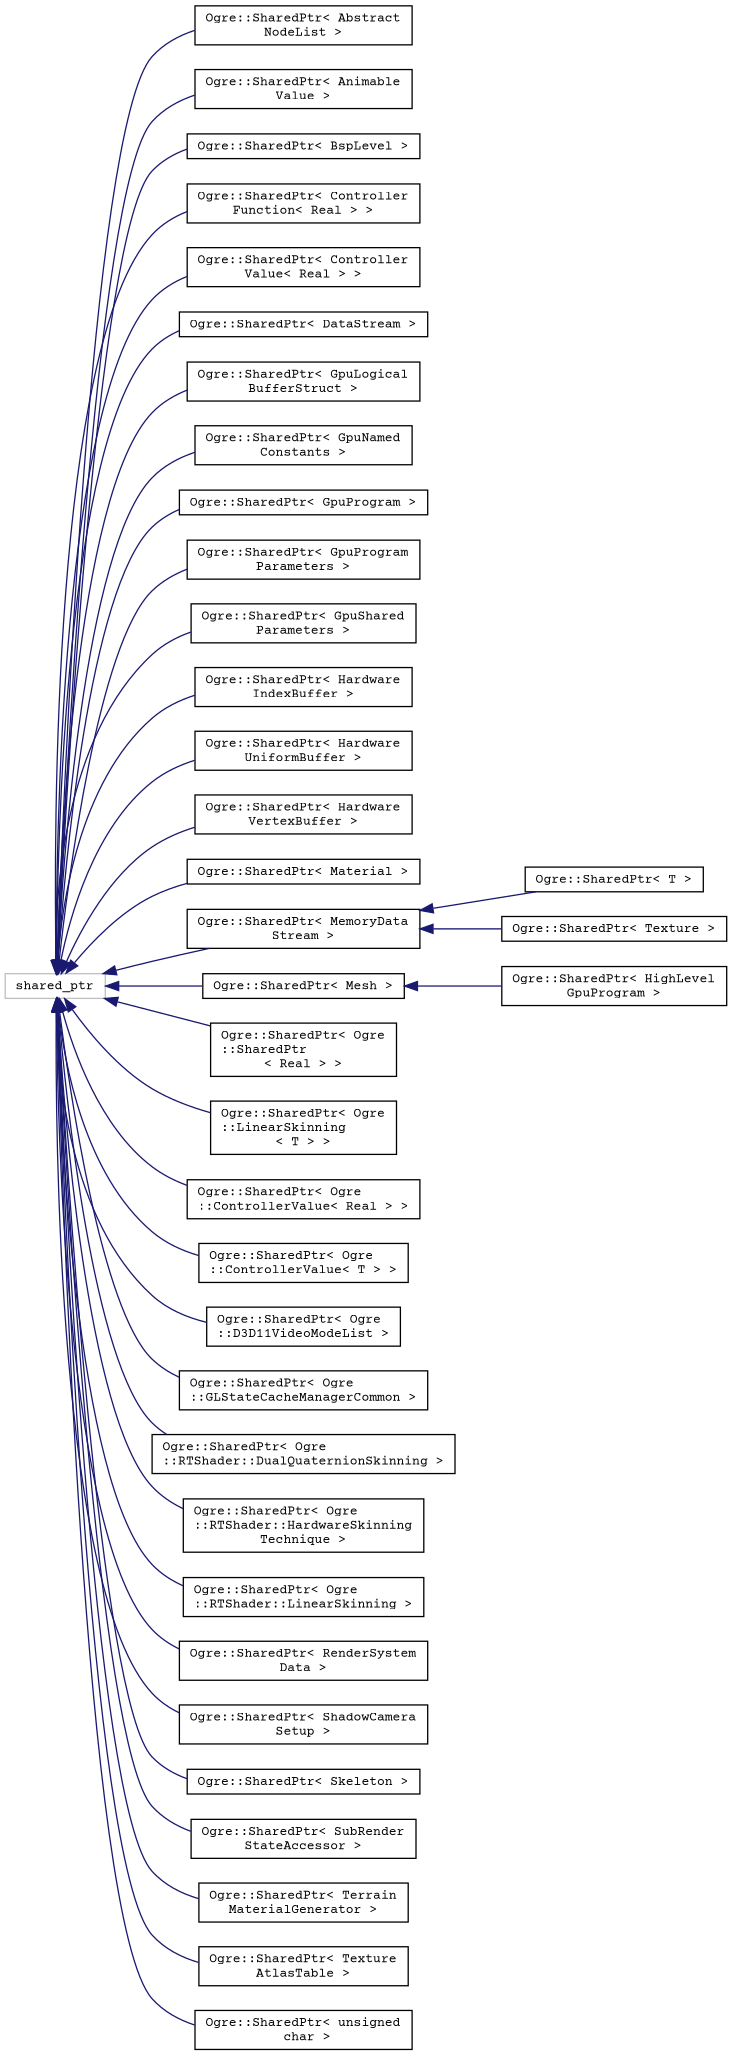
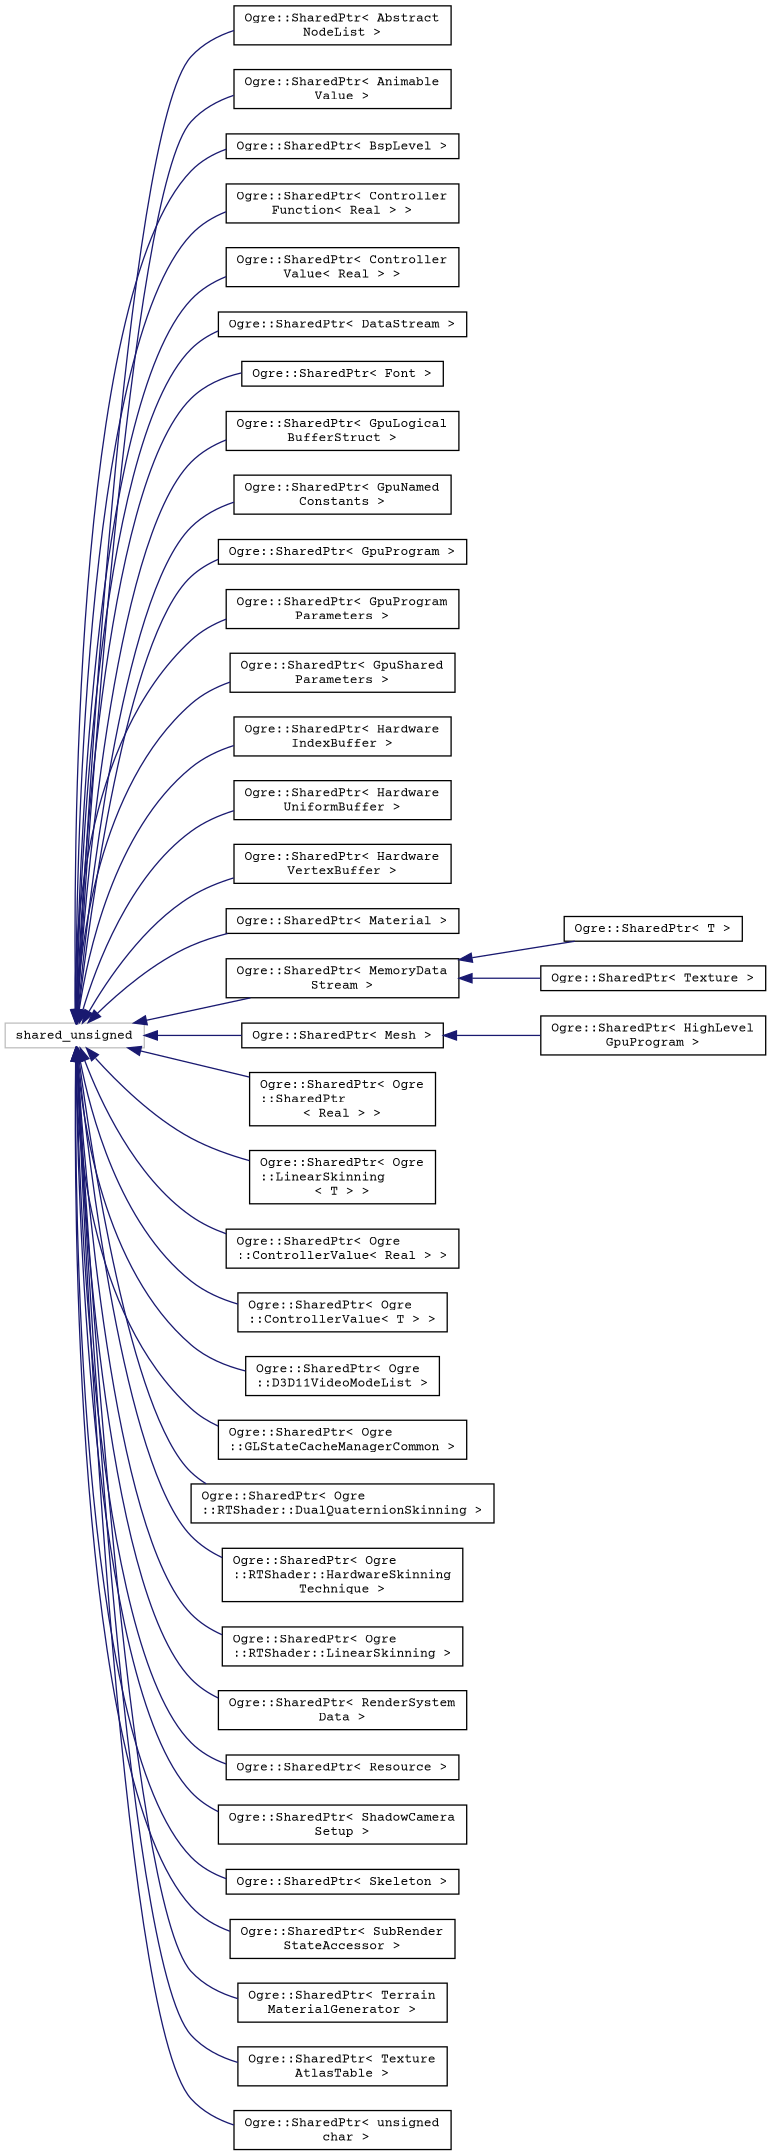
node "Ogre::SharedPtr< Font >": added
node "shared_ptr": label "shared_ptr" -> "shared_unsigned"
node "Ogre::SharedPtr< Resource >": added
